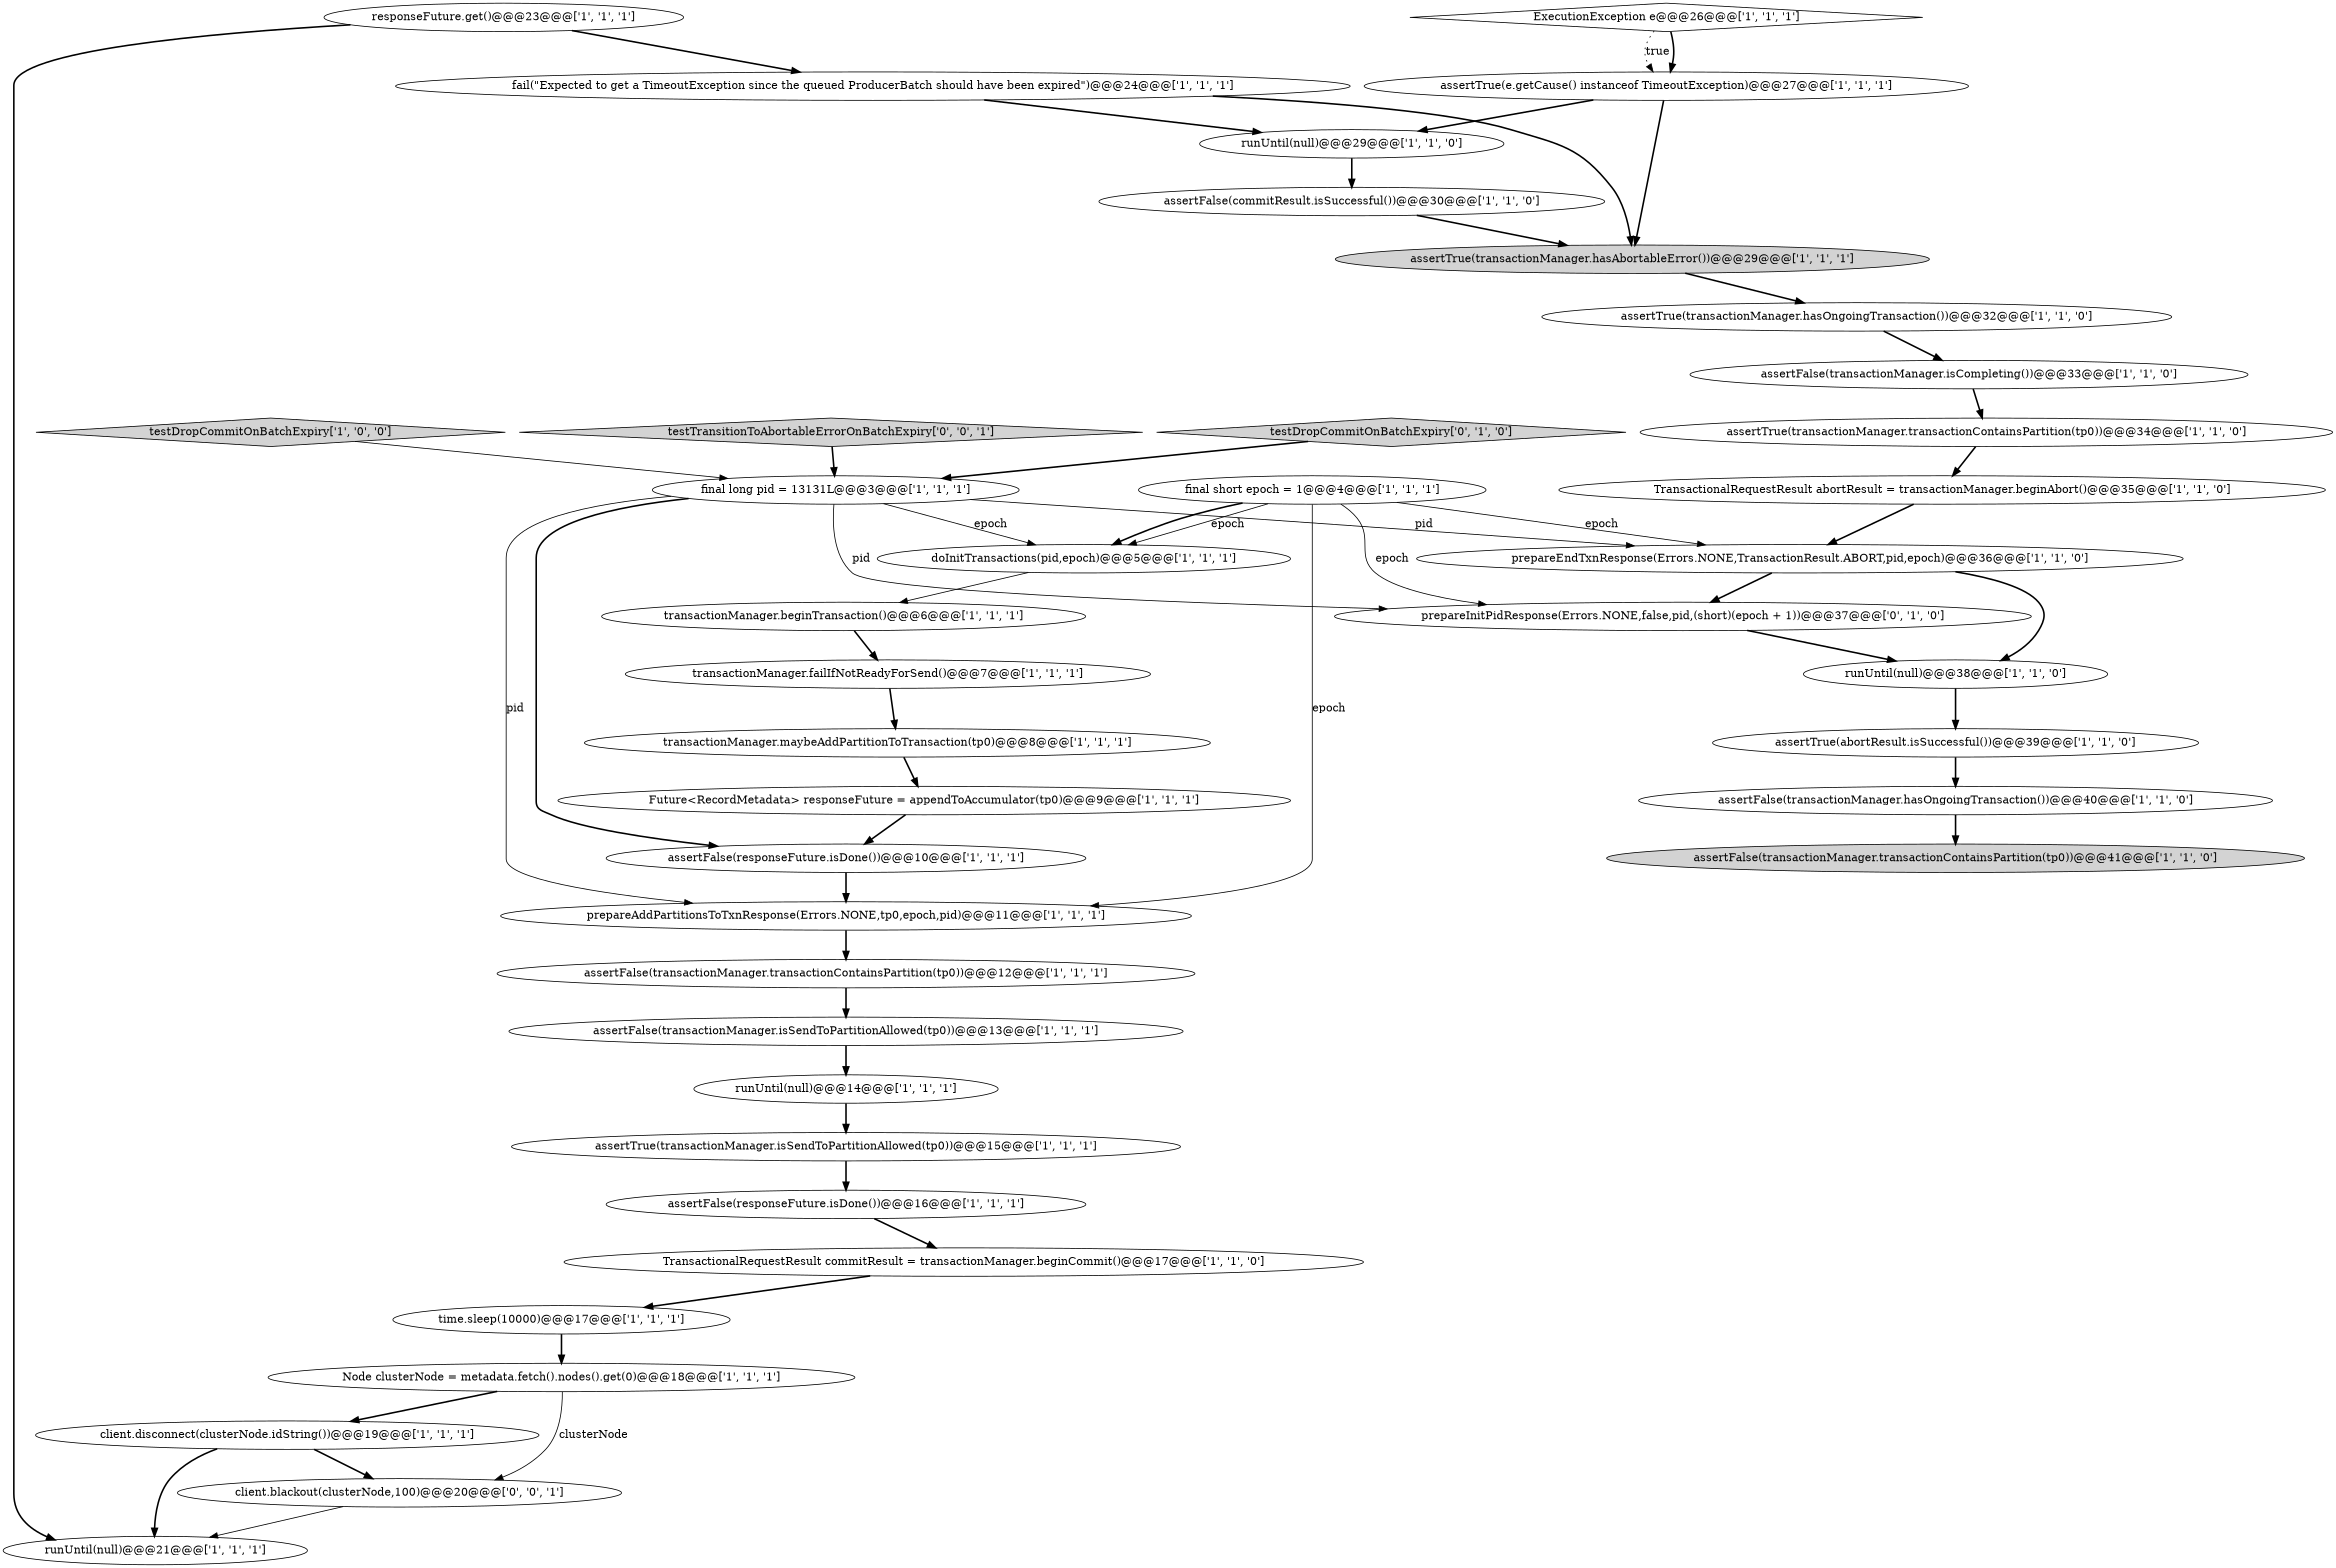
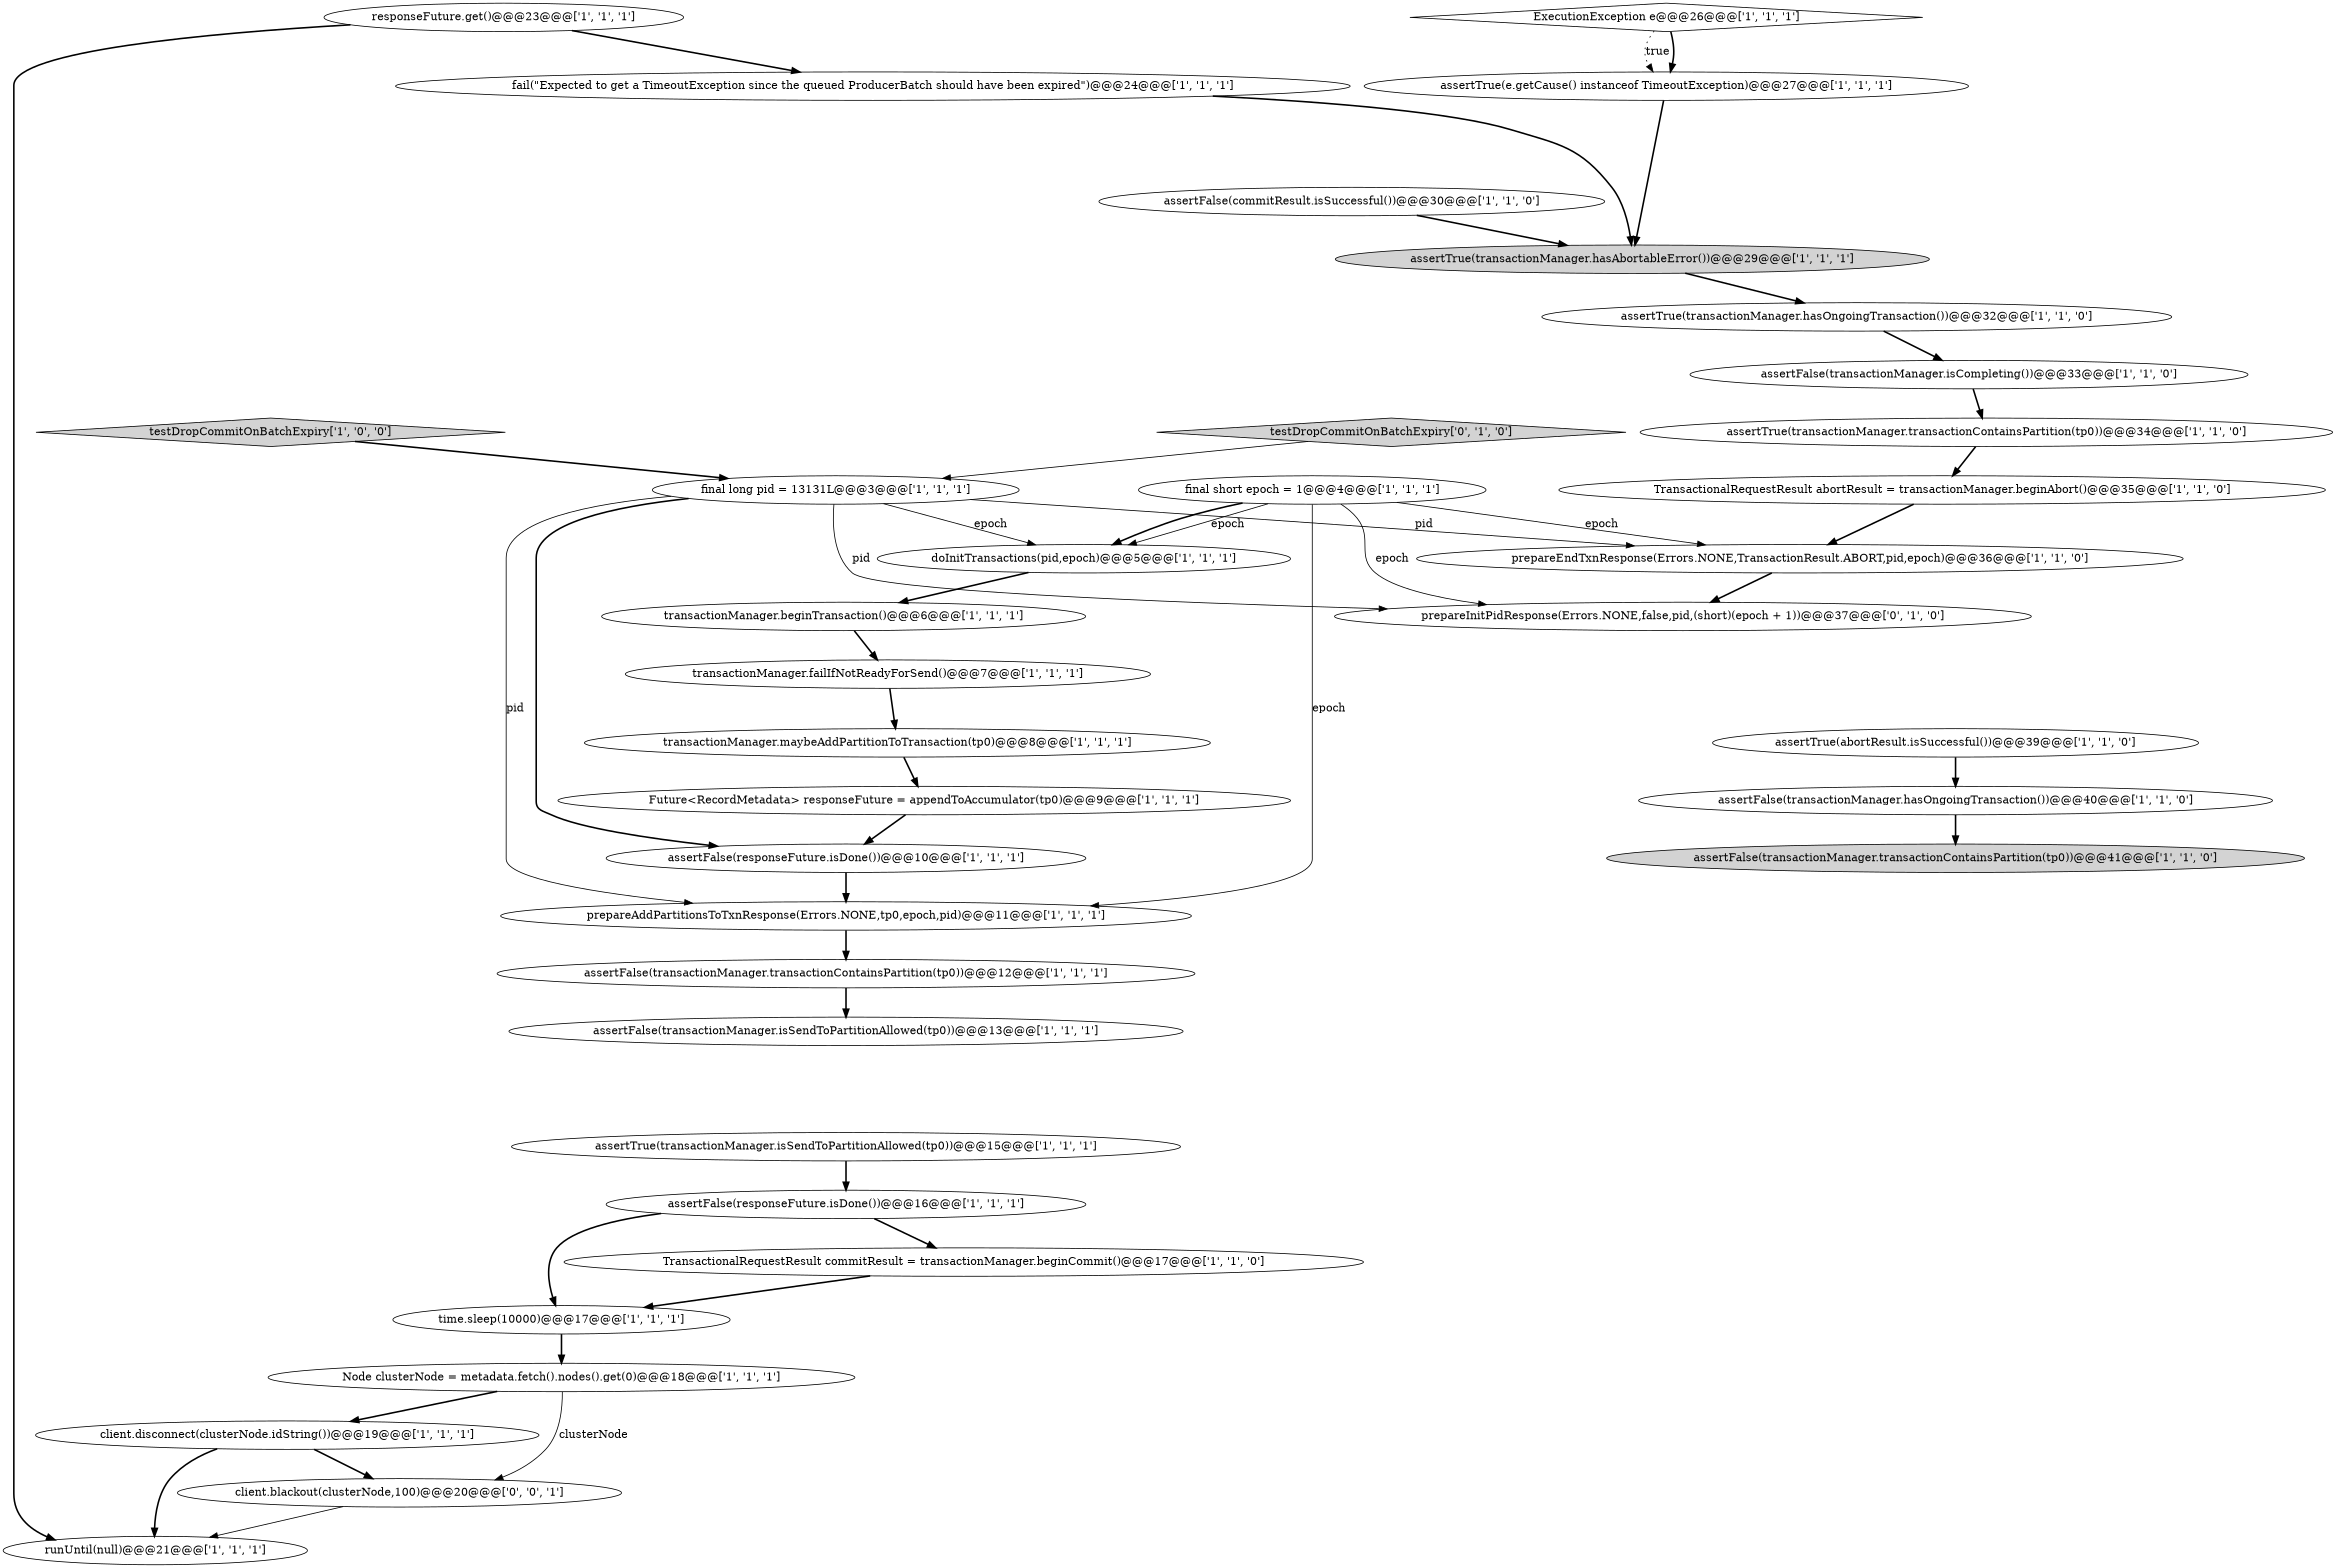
node "runUntil(null)@@@29@@@['1', '1', '0']": removed
node "testTransitionToAbortableErrorOnBatchExpiry['0', '0', '1']": removed
edge "testDropCommitOnBatchExpiry['1', '0', '0']" -> "final long pid = 13131L@@@3@@@['1', '1', '1']": style solid -> bold
edge "testDropCommitOnBatchExpiry['0', '1', '0']" -> "final long pid = 13131L@@@3@@@['1', '1', '1']": style bold -> solid
edge "doInitTransactions(pid,epoch)@@@5@@@['1', '1', '1']" -> "transactionManager.beginTransaction()@@@6@@@['1', '1', '1']": style solid -> bold
node "runUntil(null)@@@38@@@['1', '1', '0']": removed
node "runUntil(null)@@@14@@@['1', '1', '1']": removed
edge "assertFalse(responseFuture.isDone())@@@16@@@['1', '1', '1']" -> "time.sleep(10000)@@@17@@@['1', '1', '1']": added
